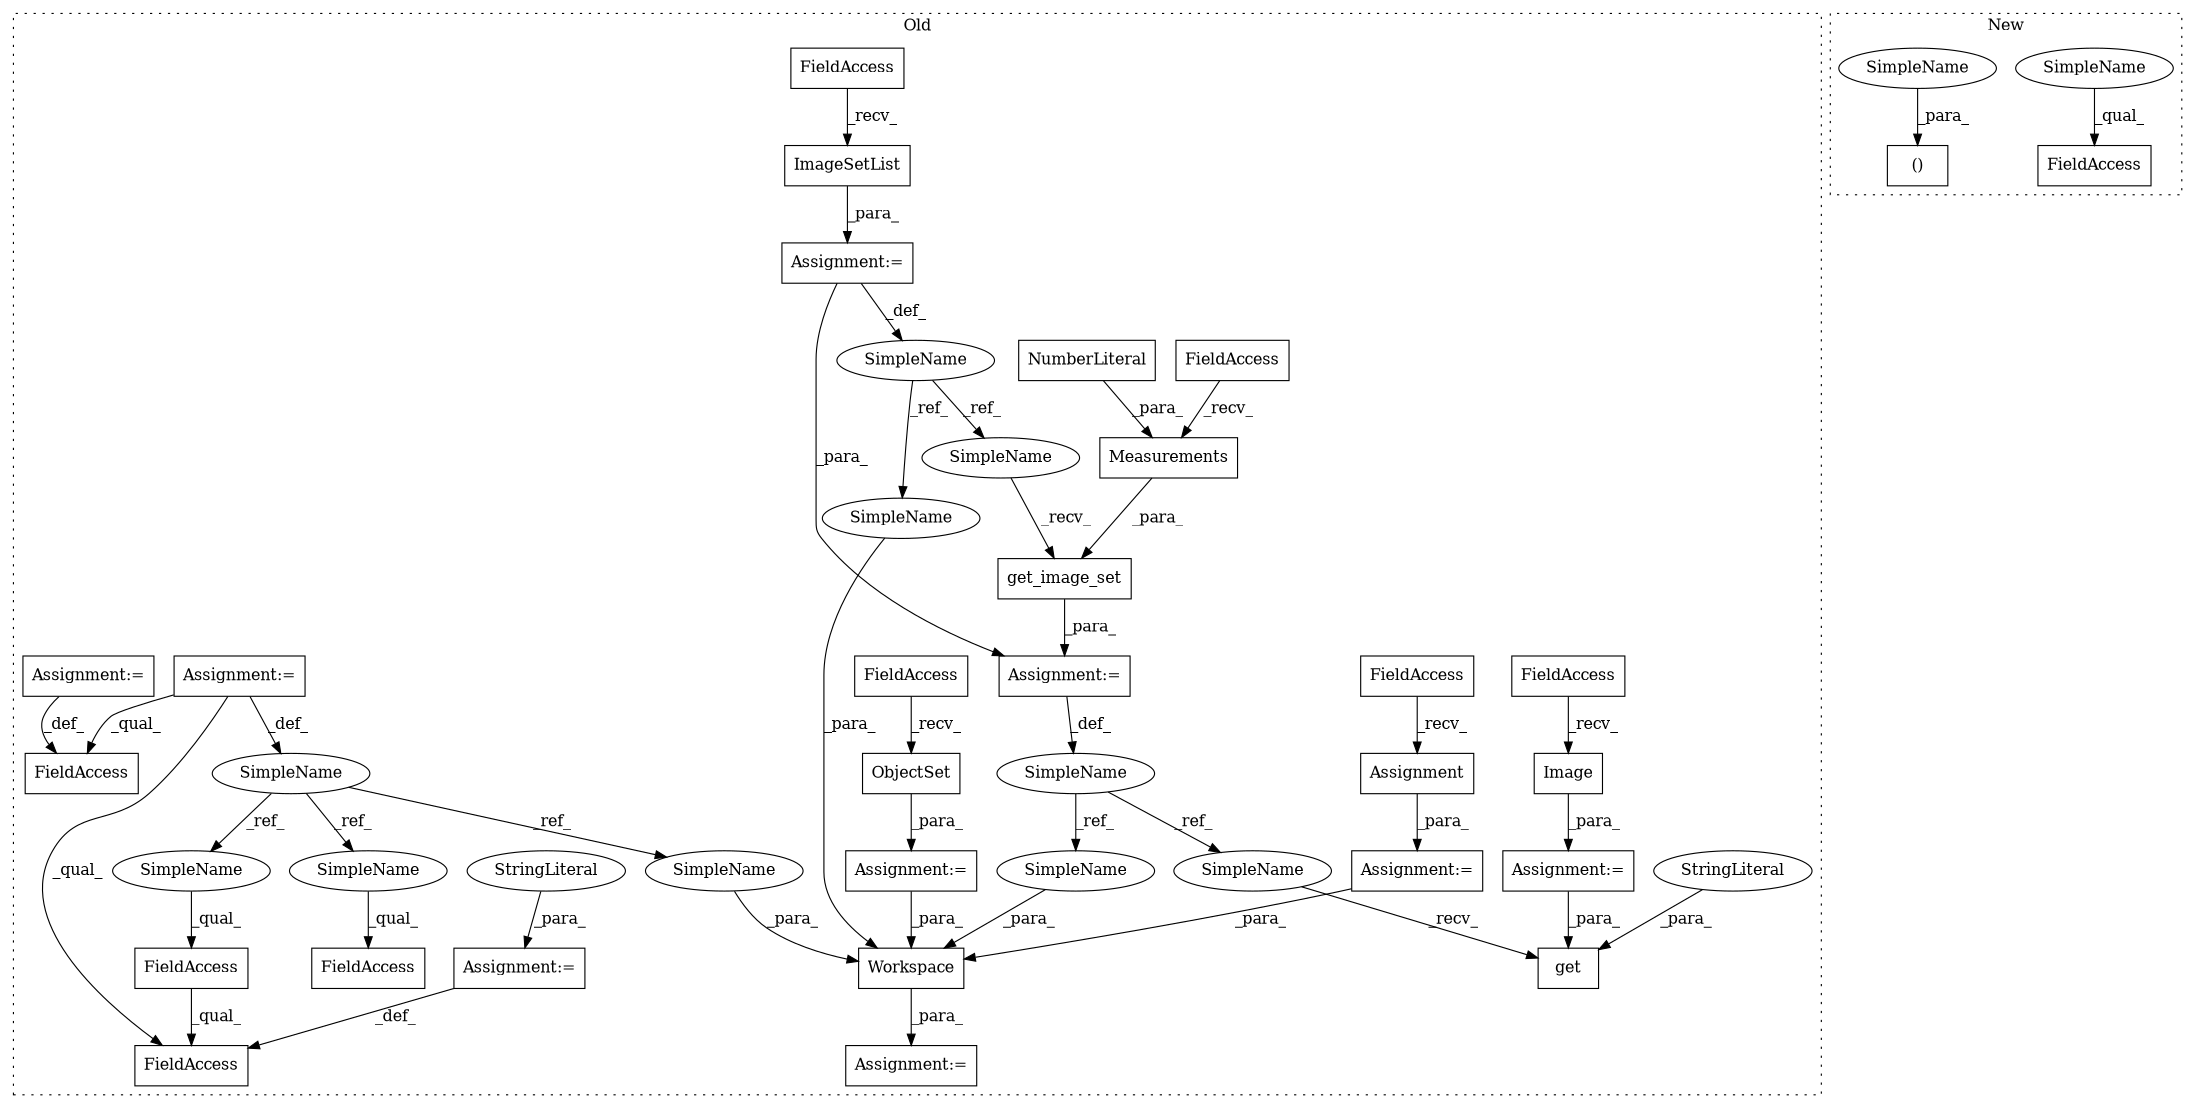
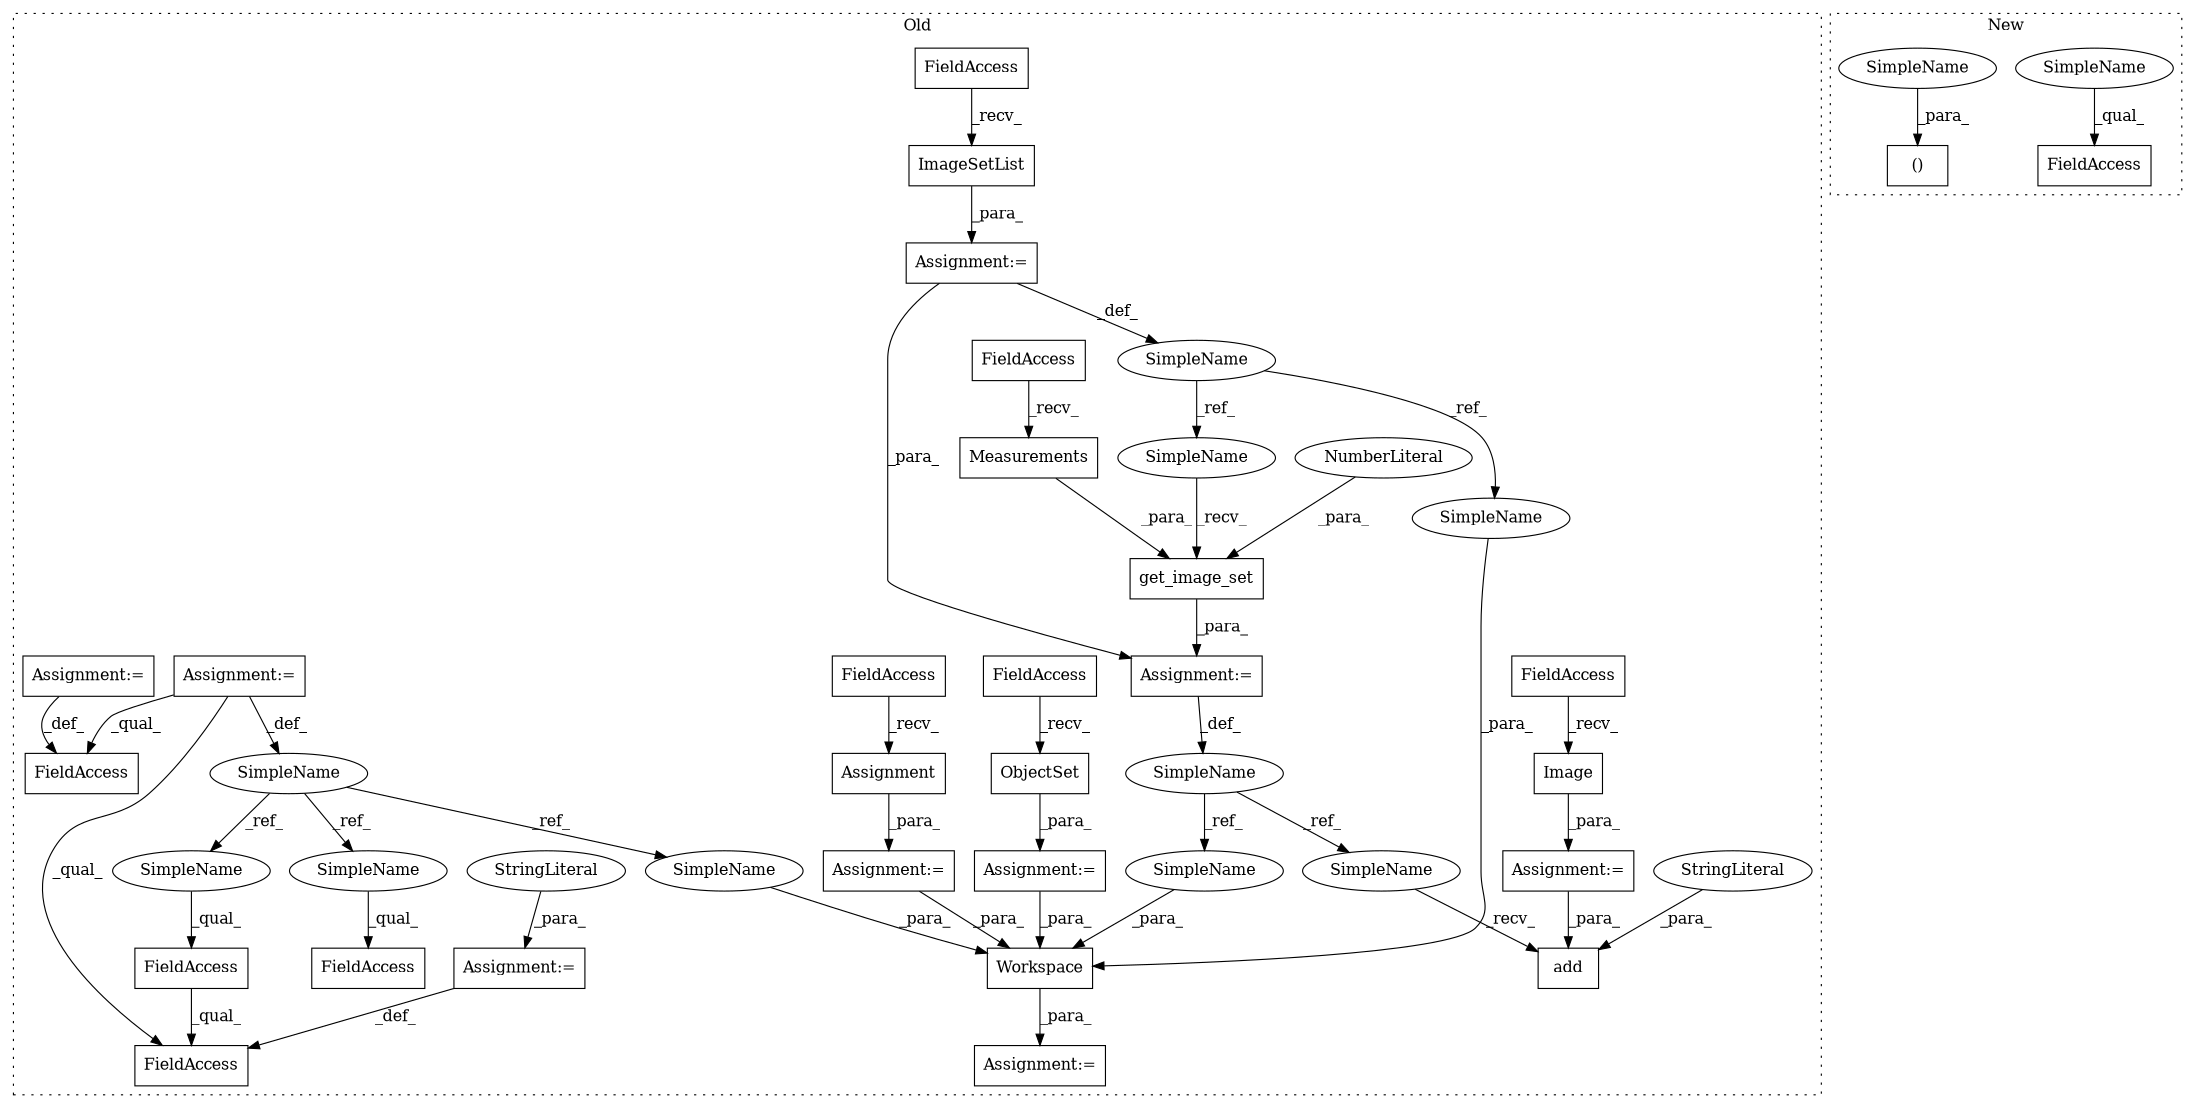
node "NumberLiteral": shape box -> ellipse
edge "NumberLiteral" -> "Measurements": now "NumberLiteral" -> "get_image_set"
node "get": label "get" -> "add"
